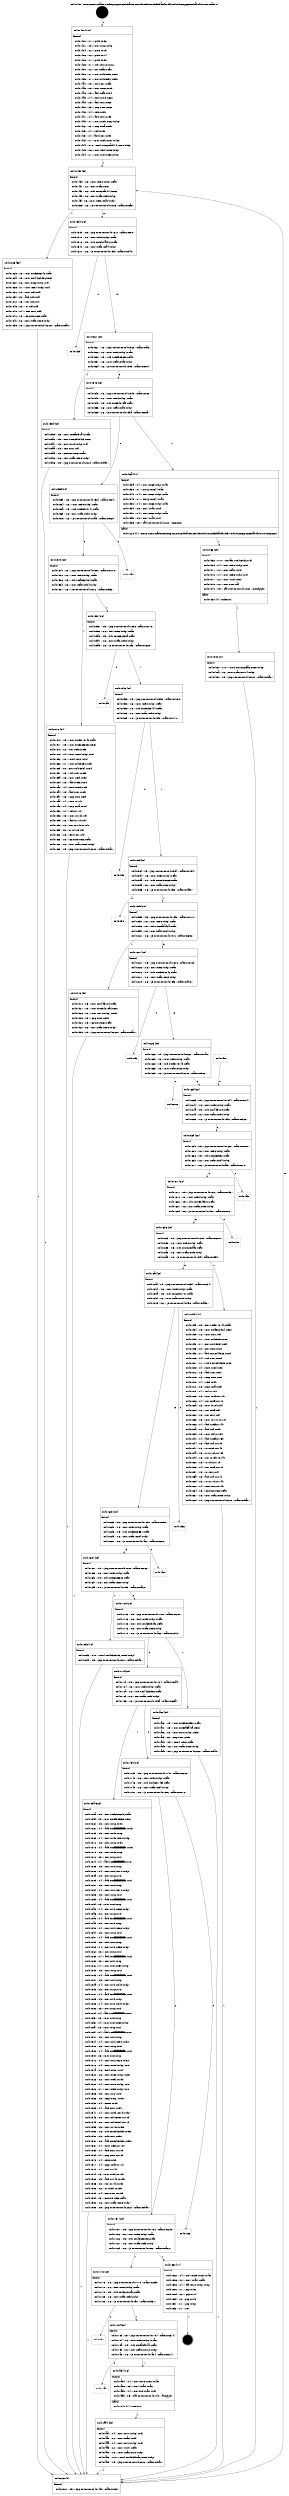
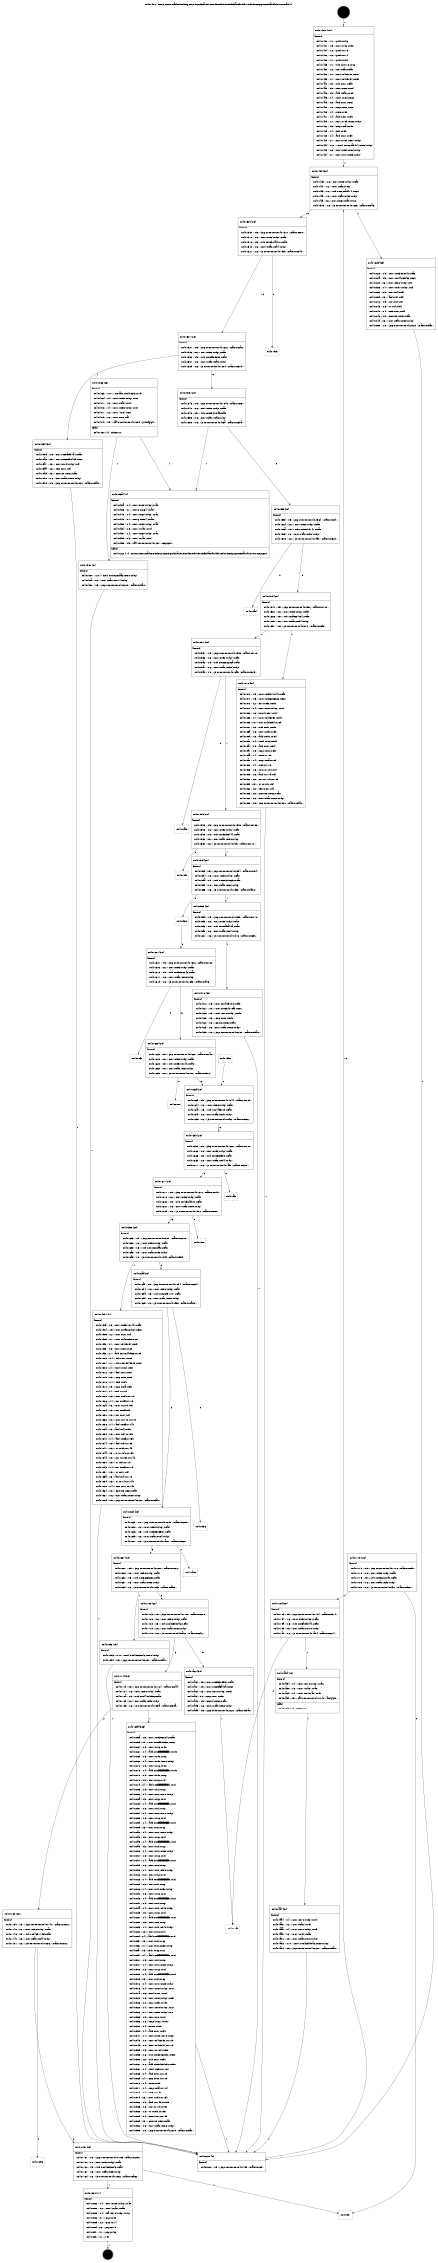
edge "0x401b3a [41]" -> "0x401b63 [29]": reversed
edge "0x4015eb [28]" -> "0x401607 [28]": now "0x401f38" -> "0x401607 [28]"
edge "0x401703 [28]" -> "0x401ac2 [30]": label " 1" -> " 5"
edge "0x401ac2 [30]" -> "0x402020 [5]": now "0x401ac2 [30]" -> "0x4017ab"
edge "0x401757 [28]" -> "0x401773 [28]": now "0x401757 [28]" -> "0x401fb1"
